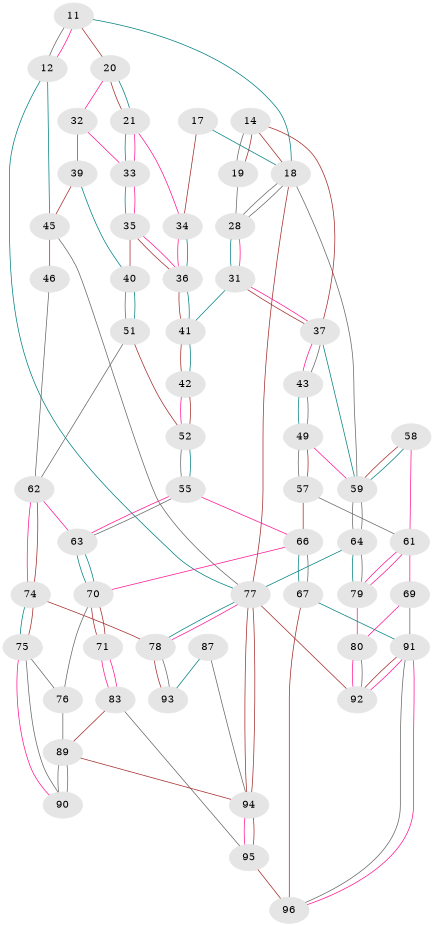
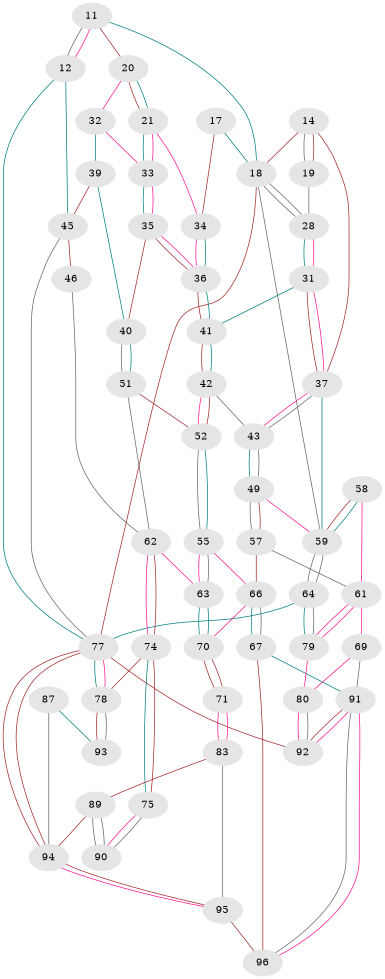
edge "42" -- "43": added
node "76": removed
